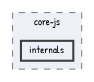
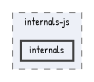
cluster "core-js": label "core-js" -> "internals-js"
